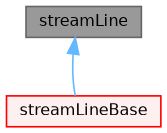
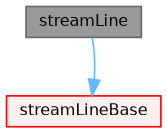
edge "streamLineBase" -> "streamLine": reversed
